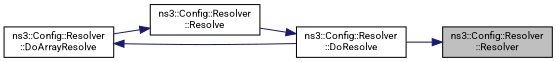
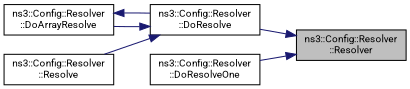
edge "ns3::Config::Resolver ::DoArrayResolve" -> "ns3::Config::Resolver ::Resolve": now "ns3::Config::Resolver ::DoArrayResolve" -> "ns3::Config::Resolver ::DoResolve"
node "ns3::Config::Resolver ::DoResolveOne": added
